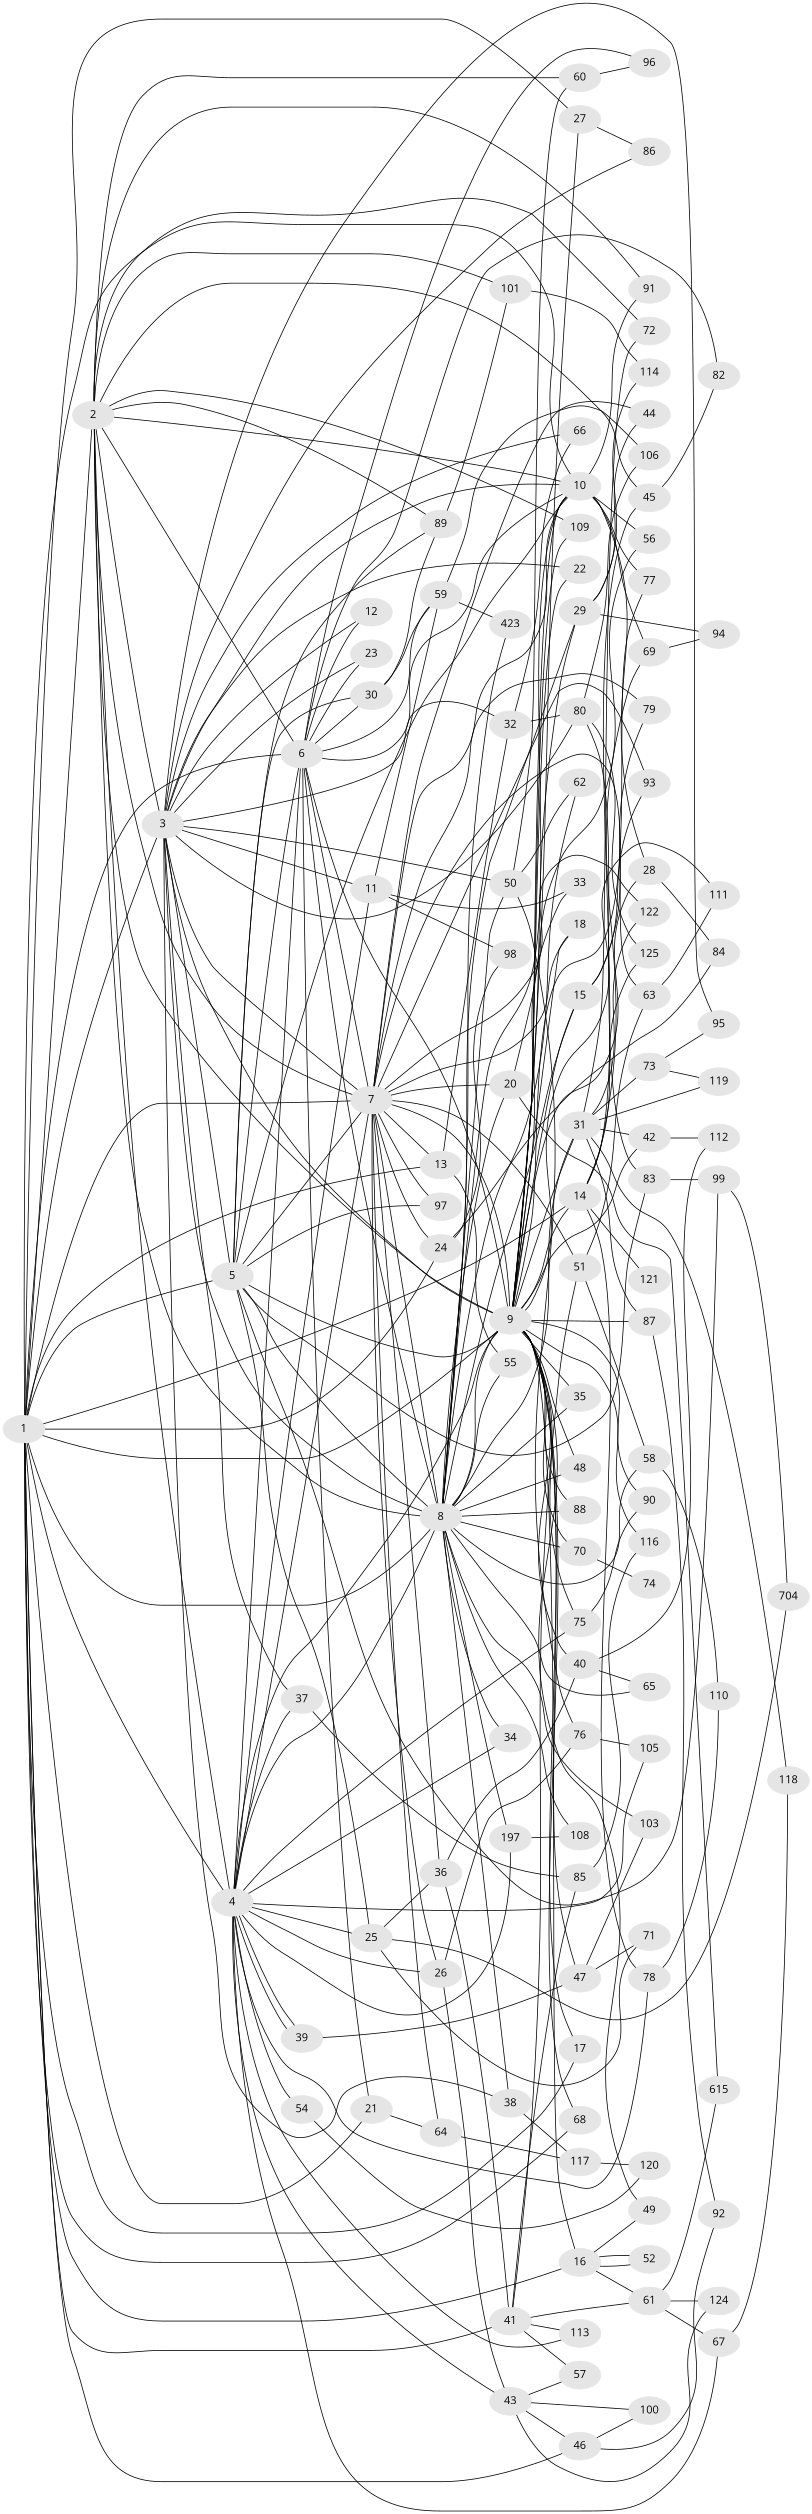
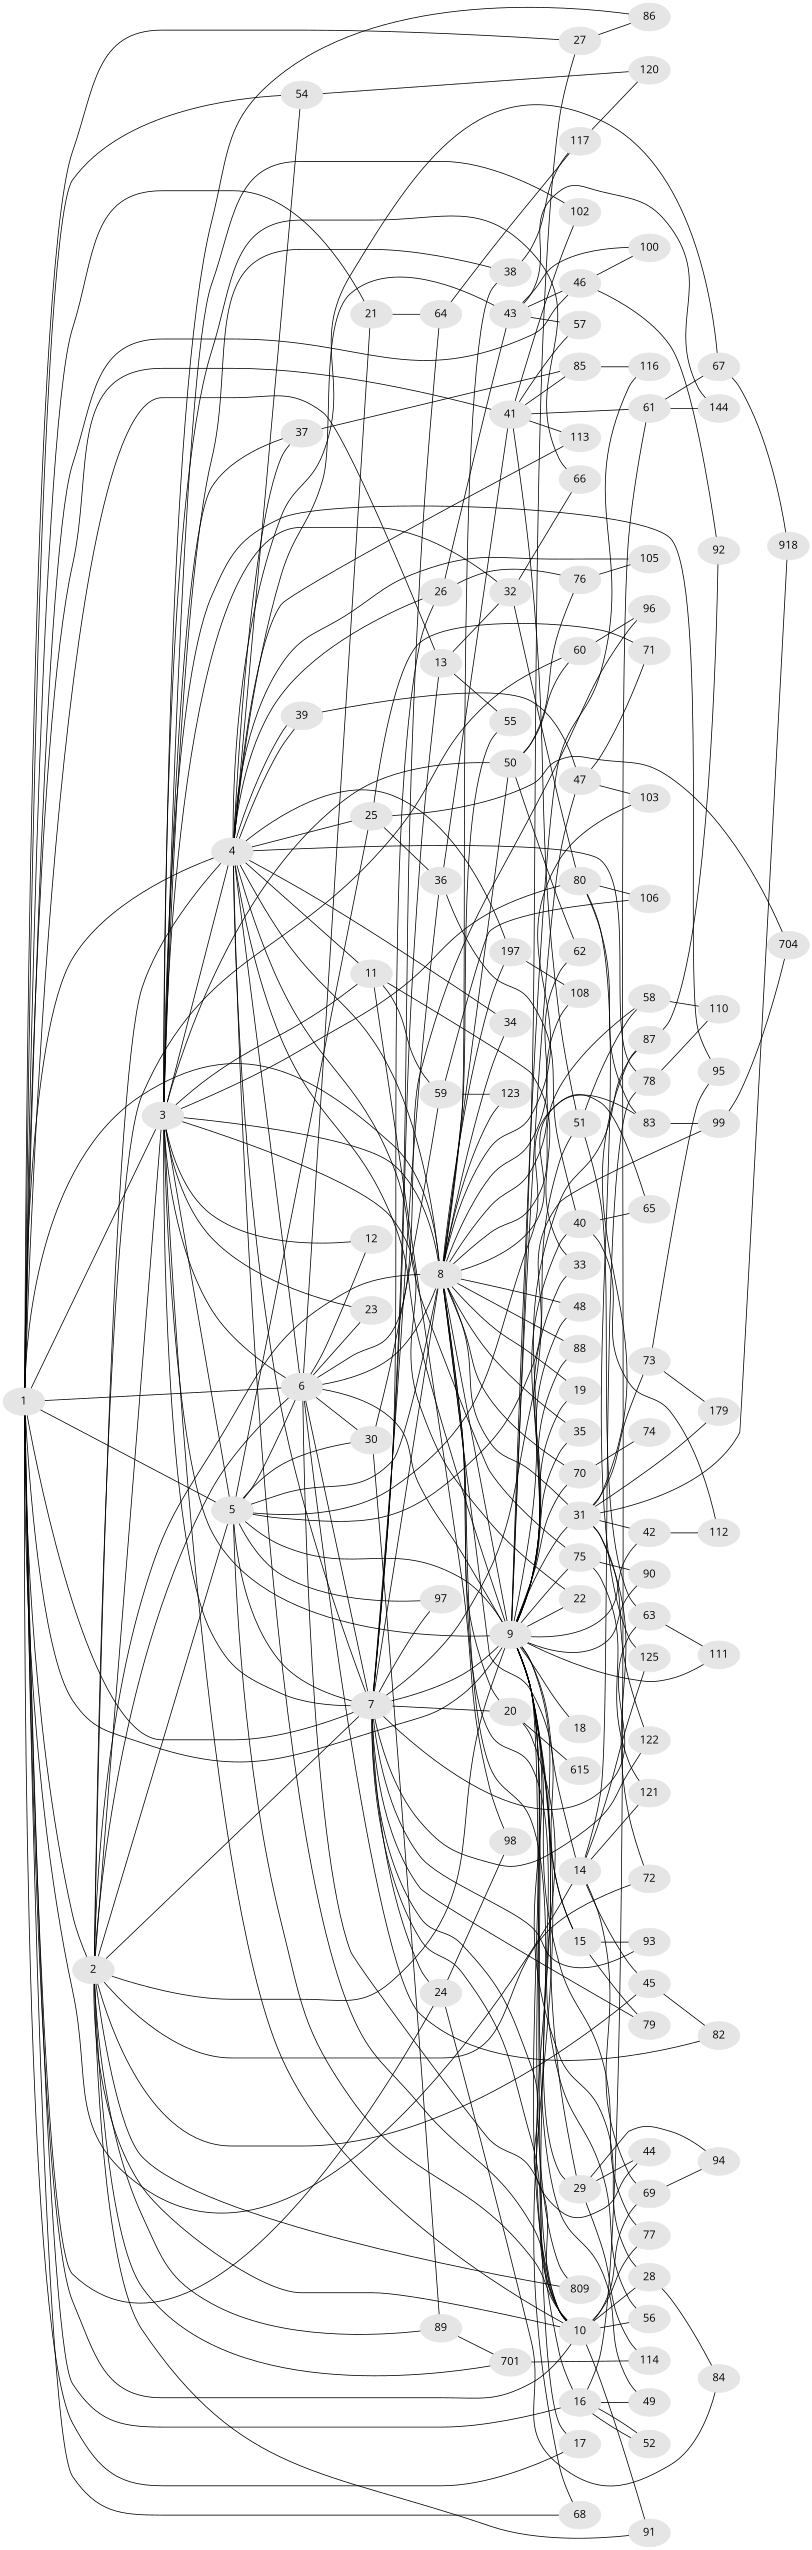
node "102": added
node "101": label "101" -> "701"
node "109": label "109" -> "809"
node "423": label "423" -> "123"
edge "54" -- "1": added
edge "59" -- "6": now "3" -- "6"
edge "89" -- "5": now "2" -- "5"
edge "4" -- "3": added
edge "18" -- "7": removed
node "119": label "119" -> "179"
node "19": added
edge "4" -- "10": added
edge "75" -- "121": added
node "118": label "118" -> "918"
edge "615" -- "61": removed
node "124": label "124" -> "144"
